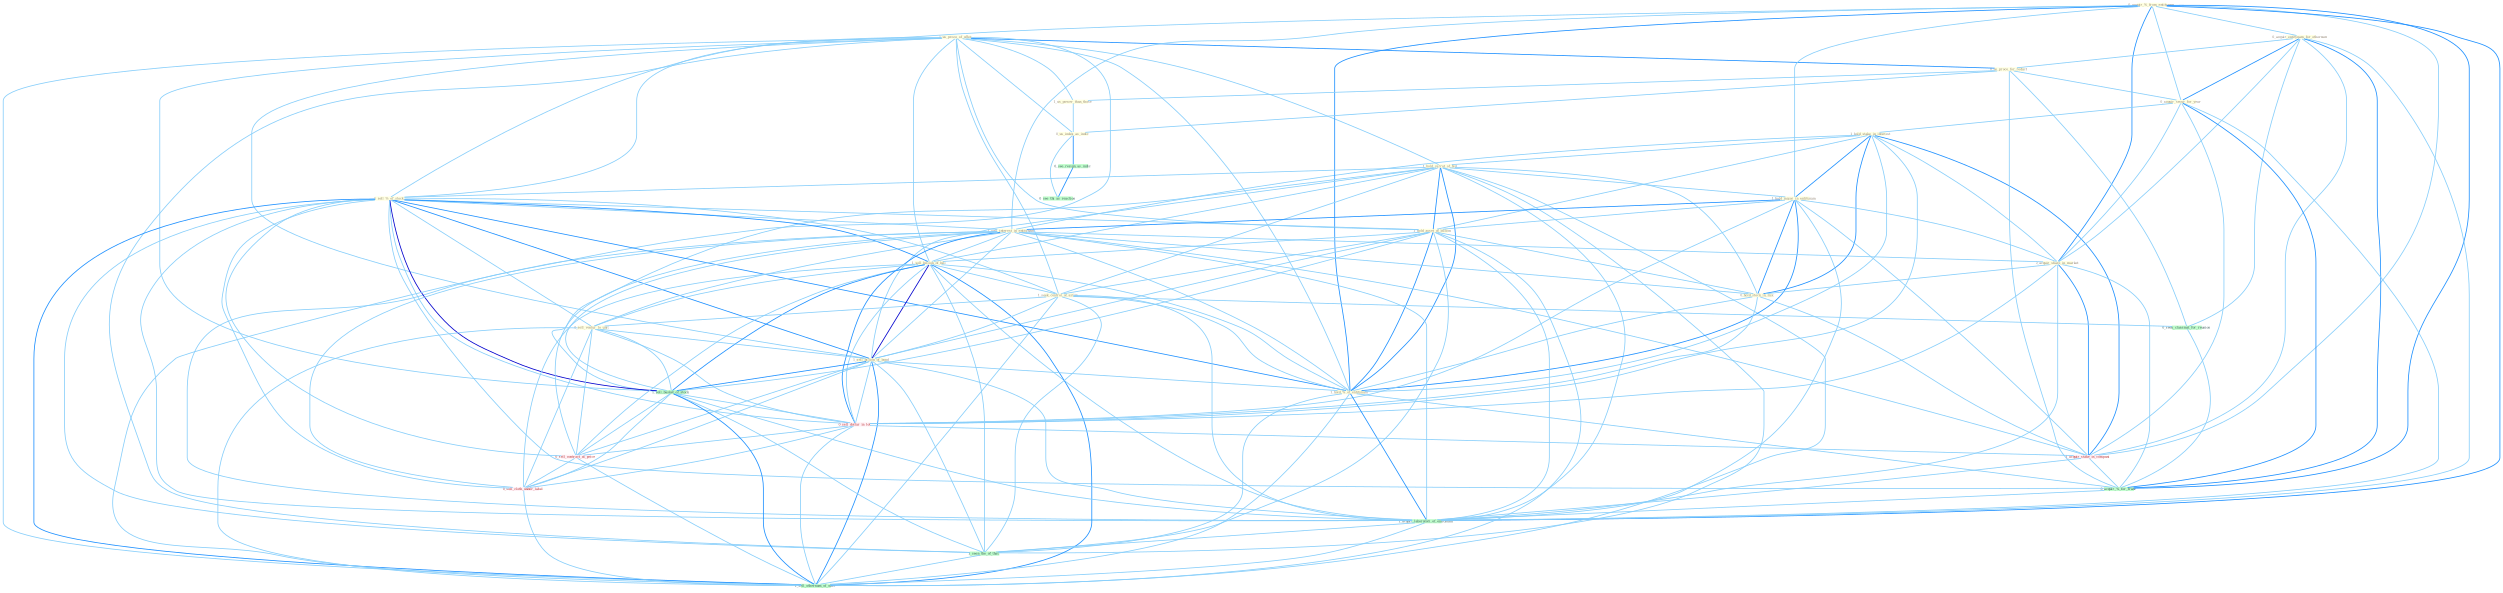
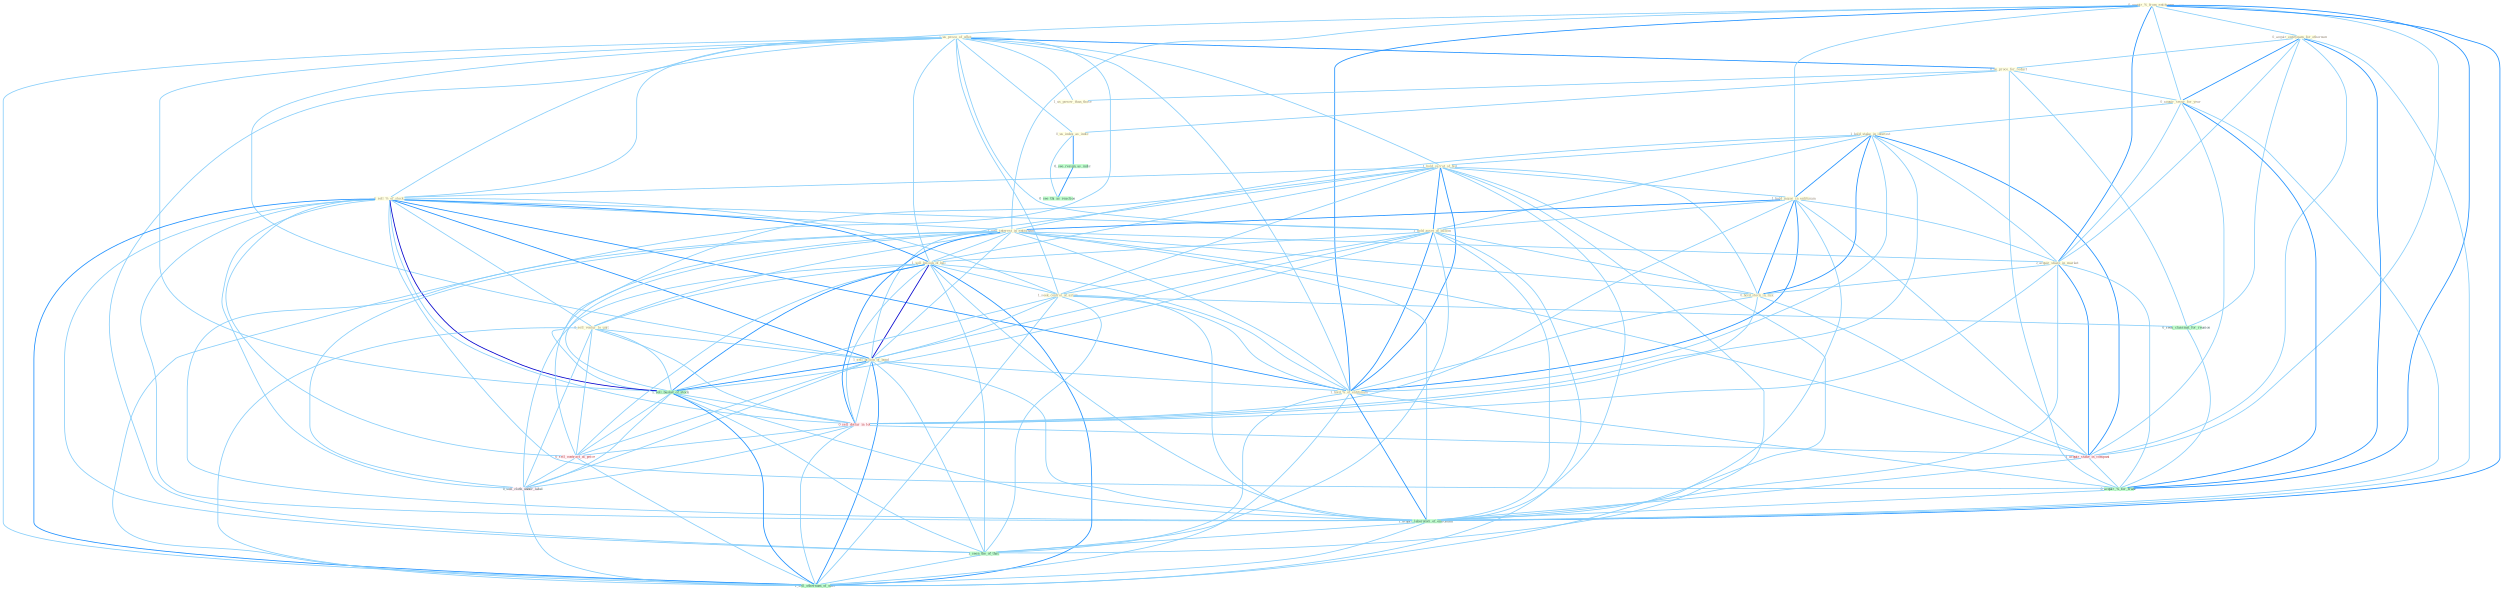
edge "1_us_power_than_those" -- "0_us_index_as_indic": removed
edge "1_seek_control_of_airlin" -- "0_sell_ventur_to_unit": now "1_seek_control_of_airlin" -- "1_sell_basket_of_stock"
node "0_sell_cloth_under_label": fontcolor #b22222 -> #2f4f4f
